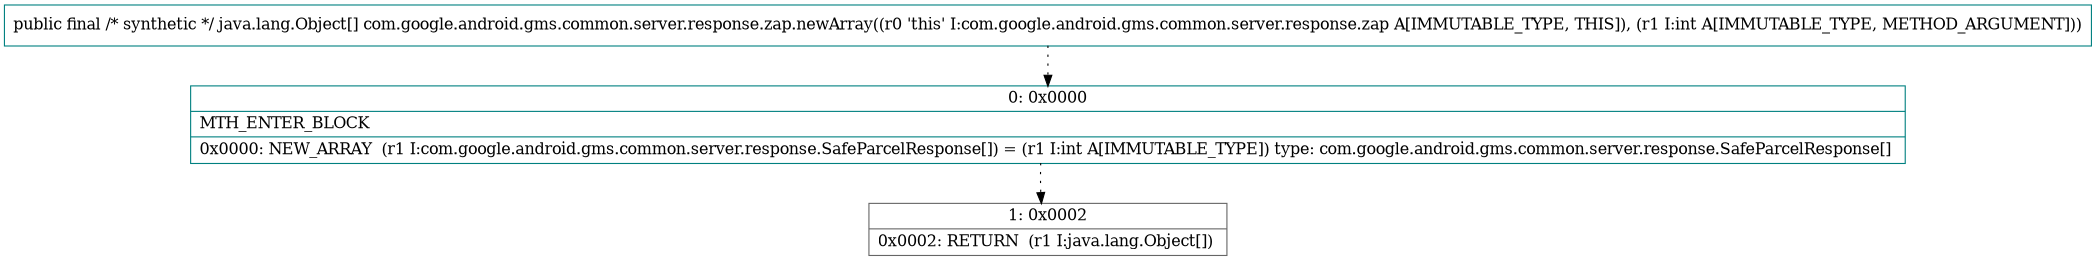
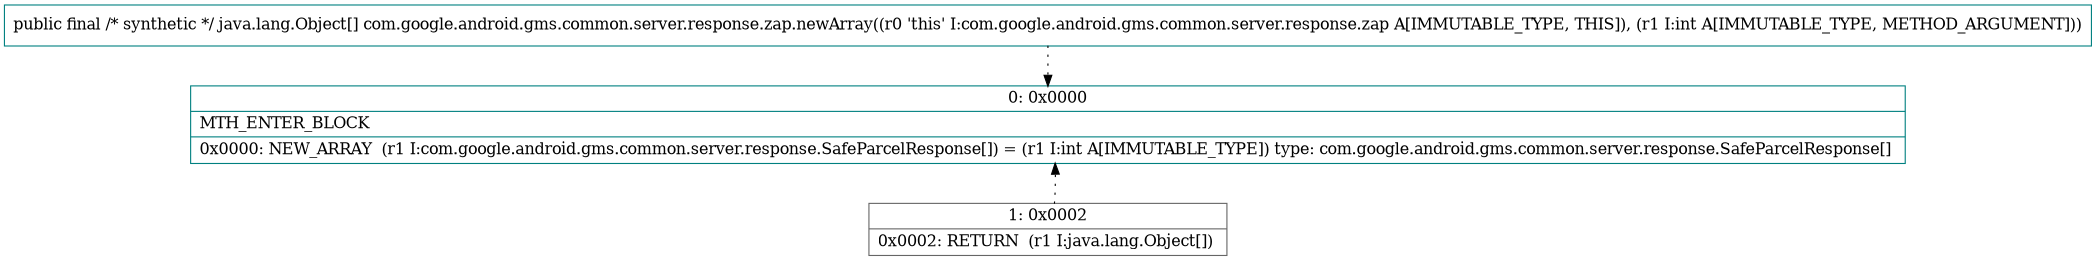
edge "0: 0x0000" -> "1: 0x0002": reversed
